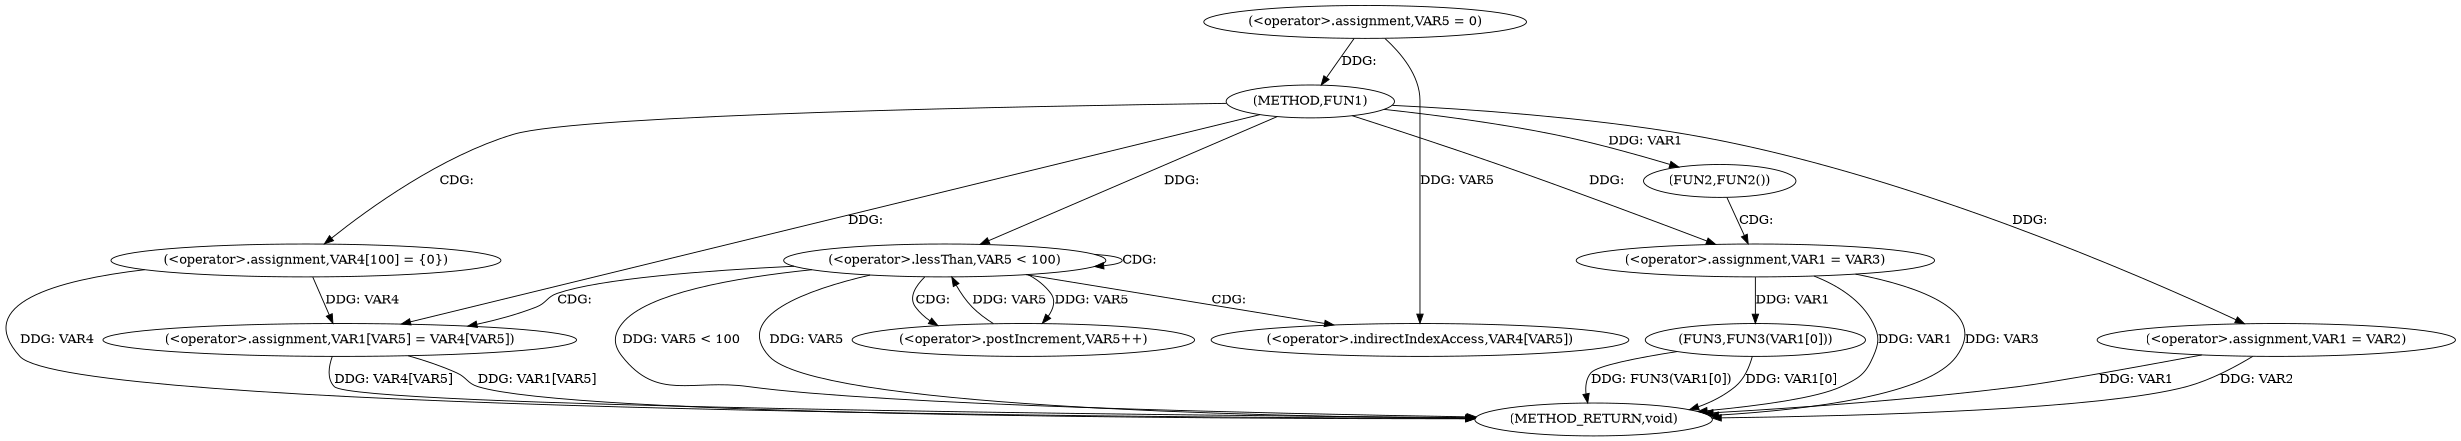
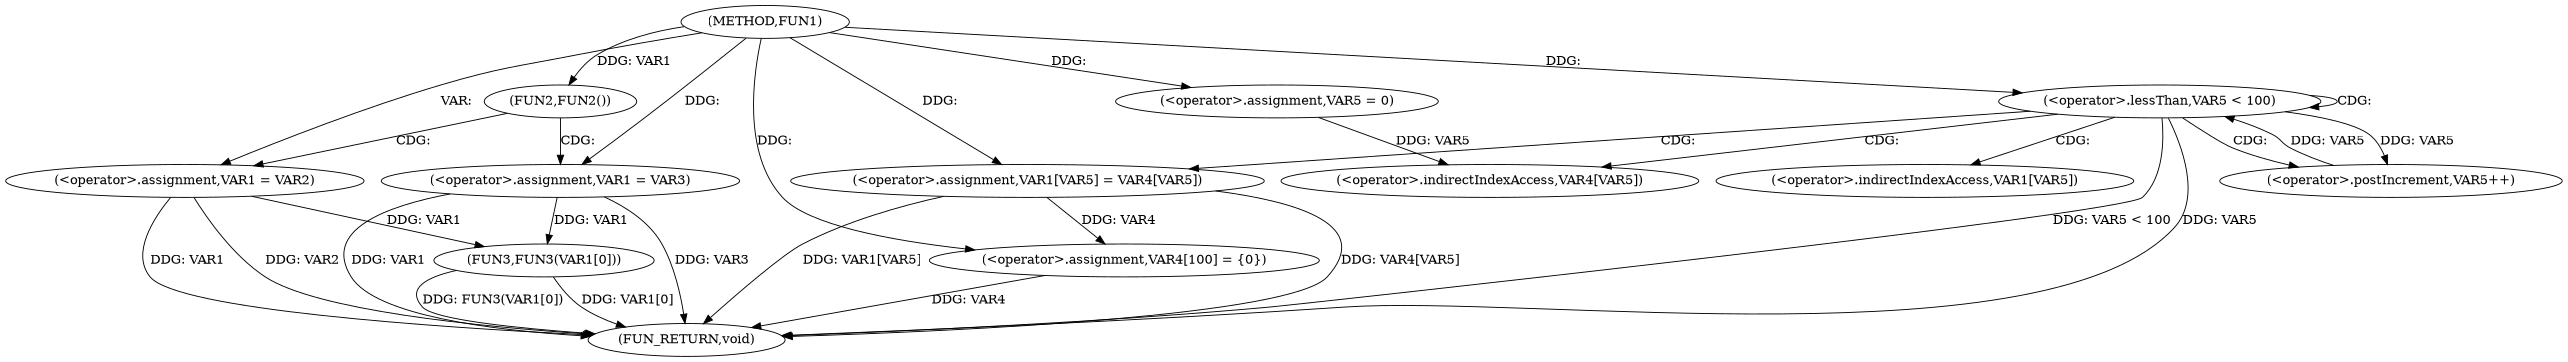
edge "(<operator>.assignment,VAR5 = 0)" -> "(METHOD,FUN1)": reversed
edge "(FUN2,FUN2())" -> "(<operator>.assignment,VAR1 = VAR2)": added, label "CDG:"
edge "(METHOD,FUN1)" -> "(<operator>.assignment,VAR4[100] = {0})": label "CDG: " -> "DDG: "
node "(<operator>.indirectIndexAccess,VAR1[VAR5])": added
edge "(<operator>.assignment,VAR1 = VAR2)" -> "(FUN3,FUN3(VAR1[0]))": added, label "DDG: VAR1"
edge "(METHOD,FUN1)" -> "(<operator>.assignment,VAR1 = VAR2)": label "DDG: " -> "VAR: "
edge "(<operator>.assignment,VAR4[100] = {0})" -> "(<operator>.assignment,VAR1[VAR5] = VAR4[VAR5])": reversed
node "(METHOD_RETURN,void)": label "(METHOD_RETURN,void)" -> "(FUN_RETURN,void)"
